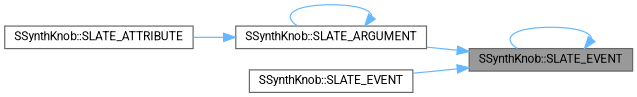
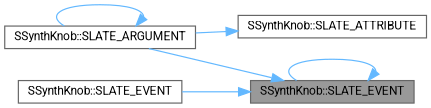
edge "SSynthKnob::SLATE_ATTRIBUTE" -> "SSynthKnob::SLATE_ARGUMENT": reversed
